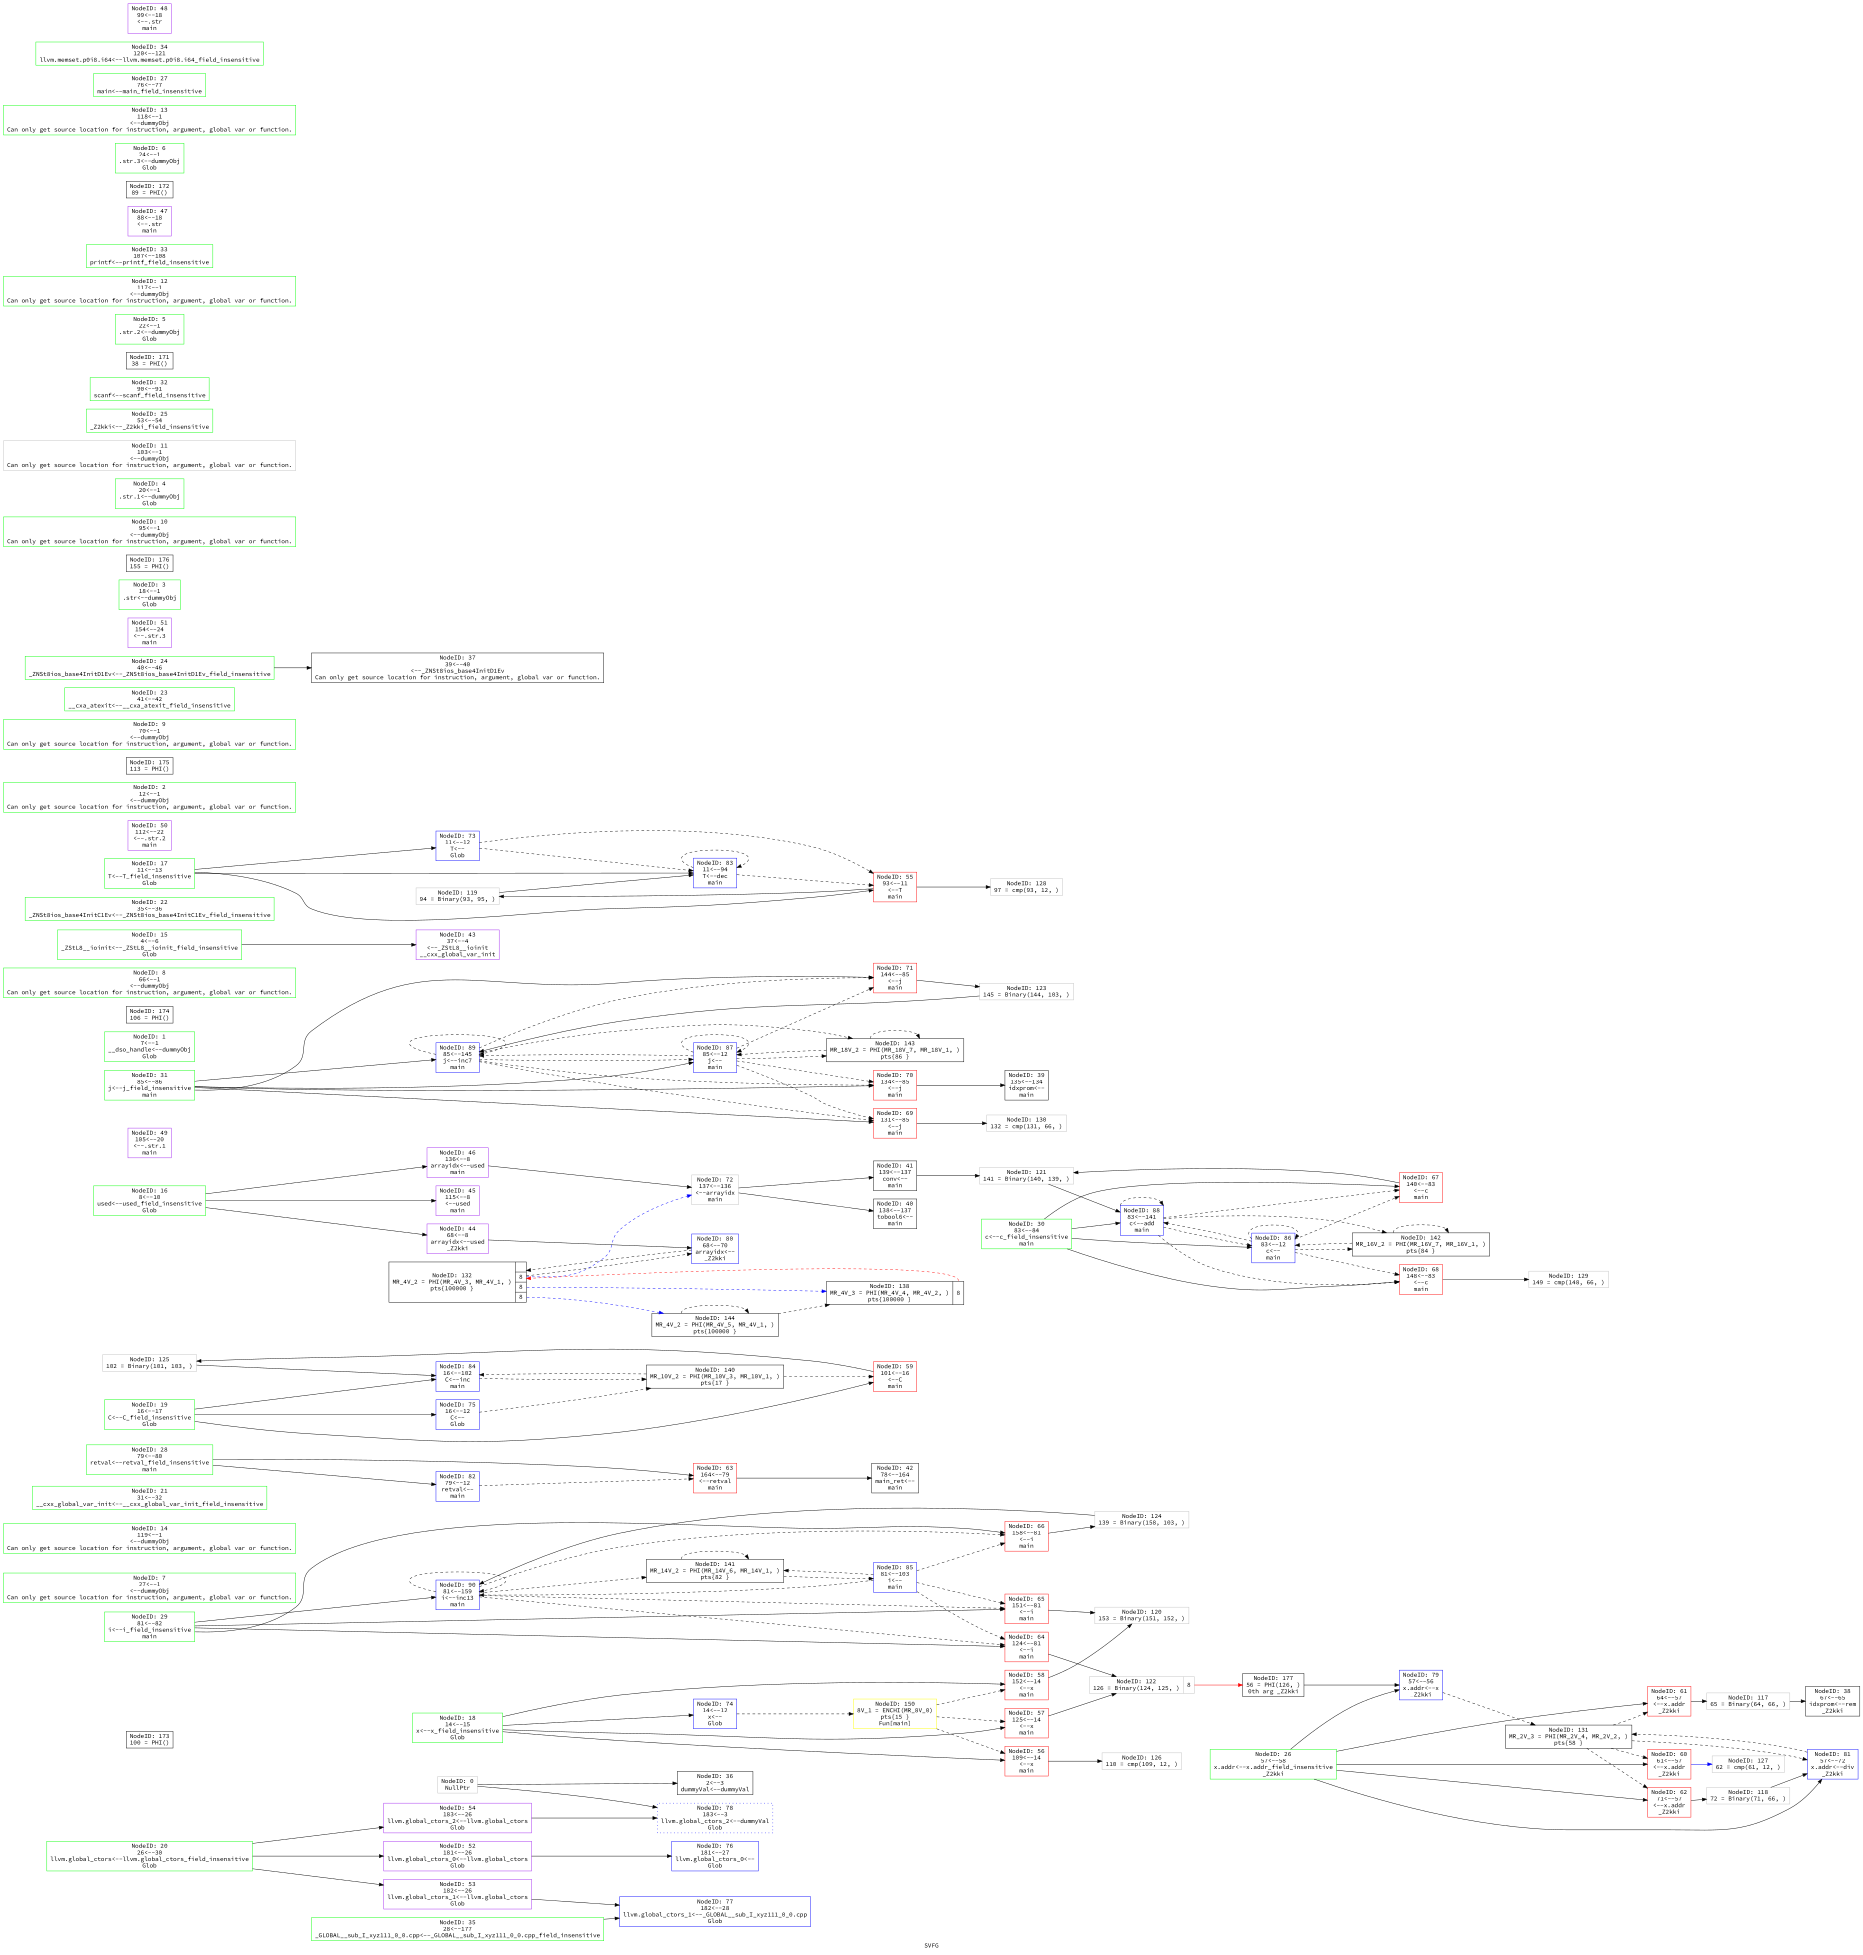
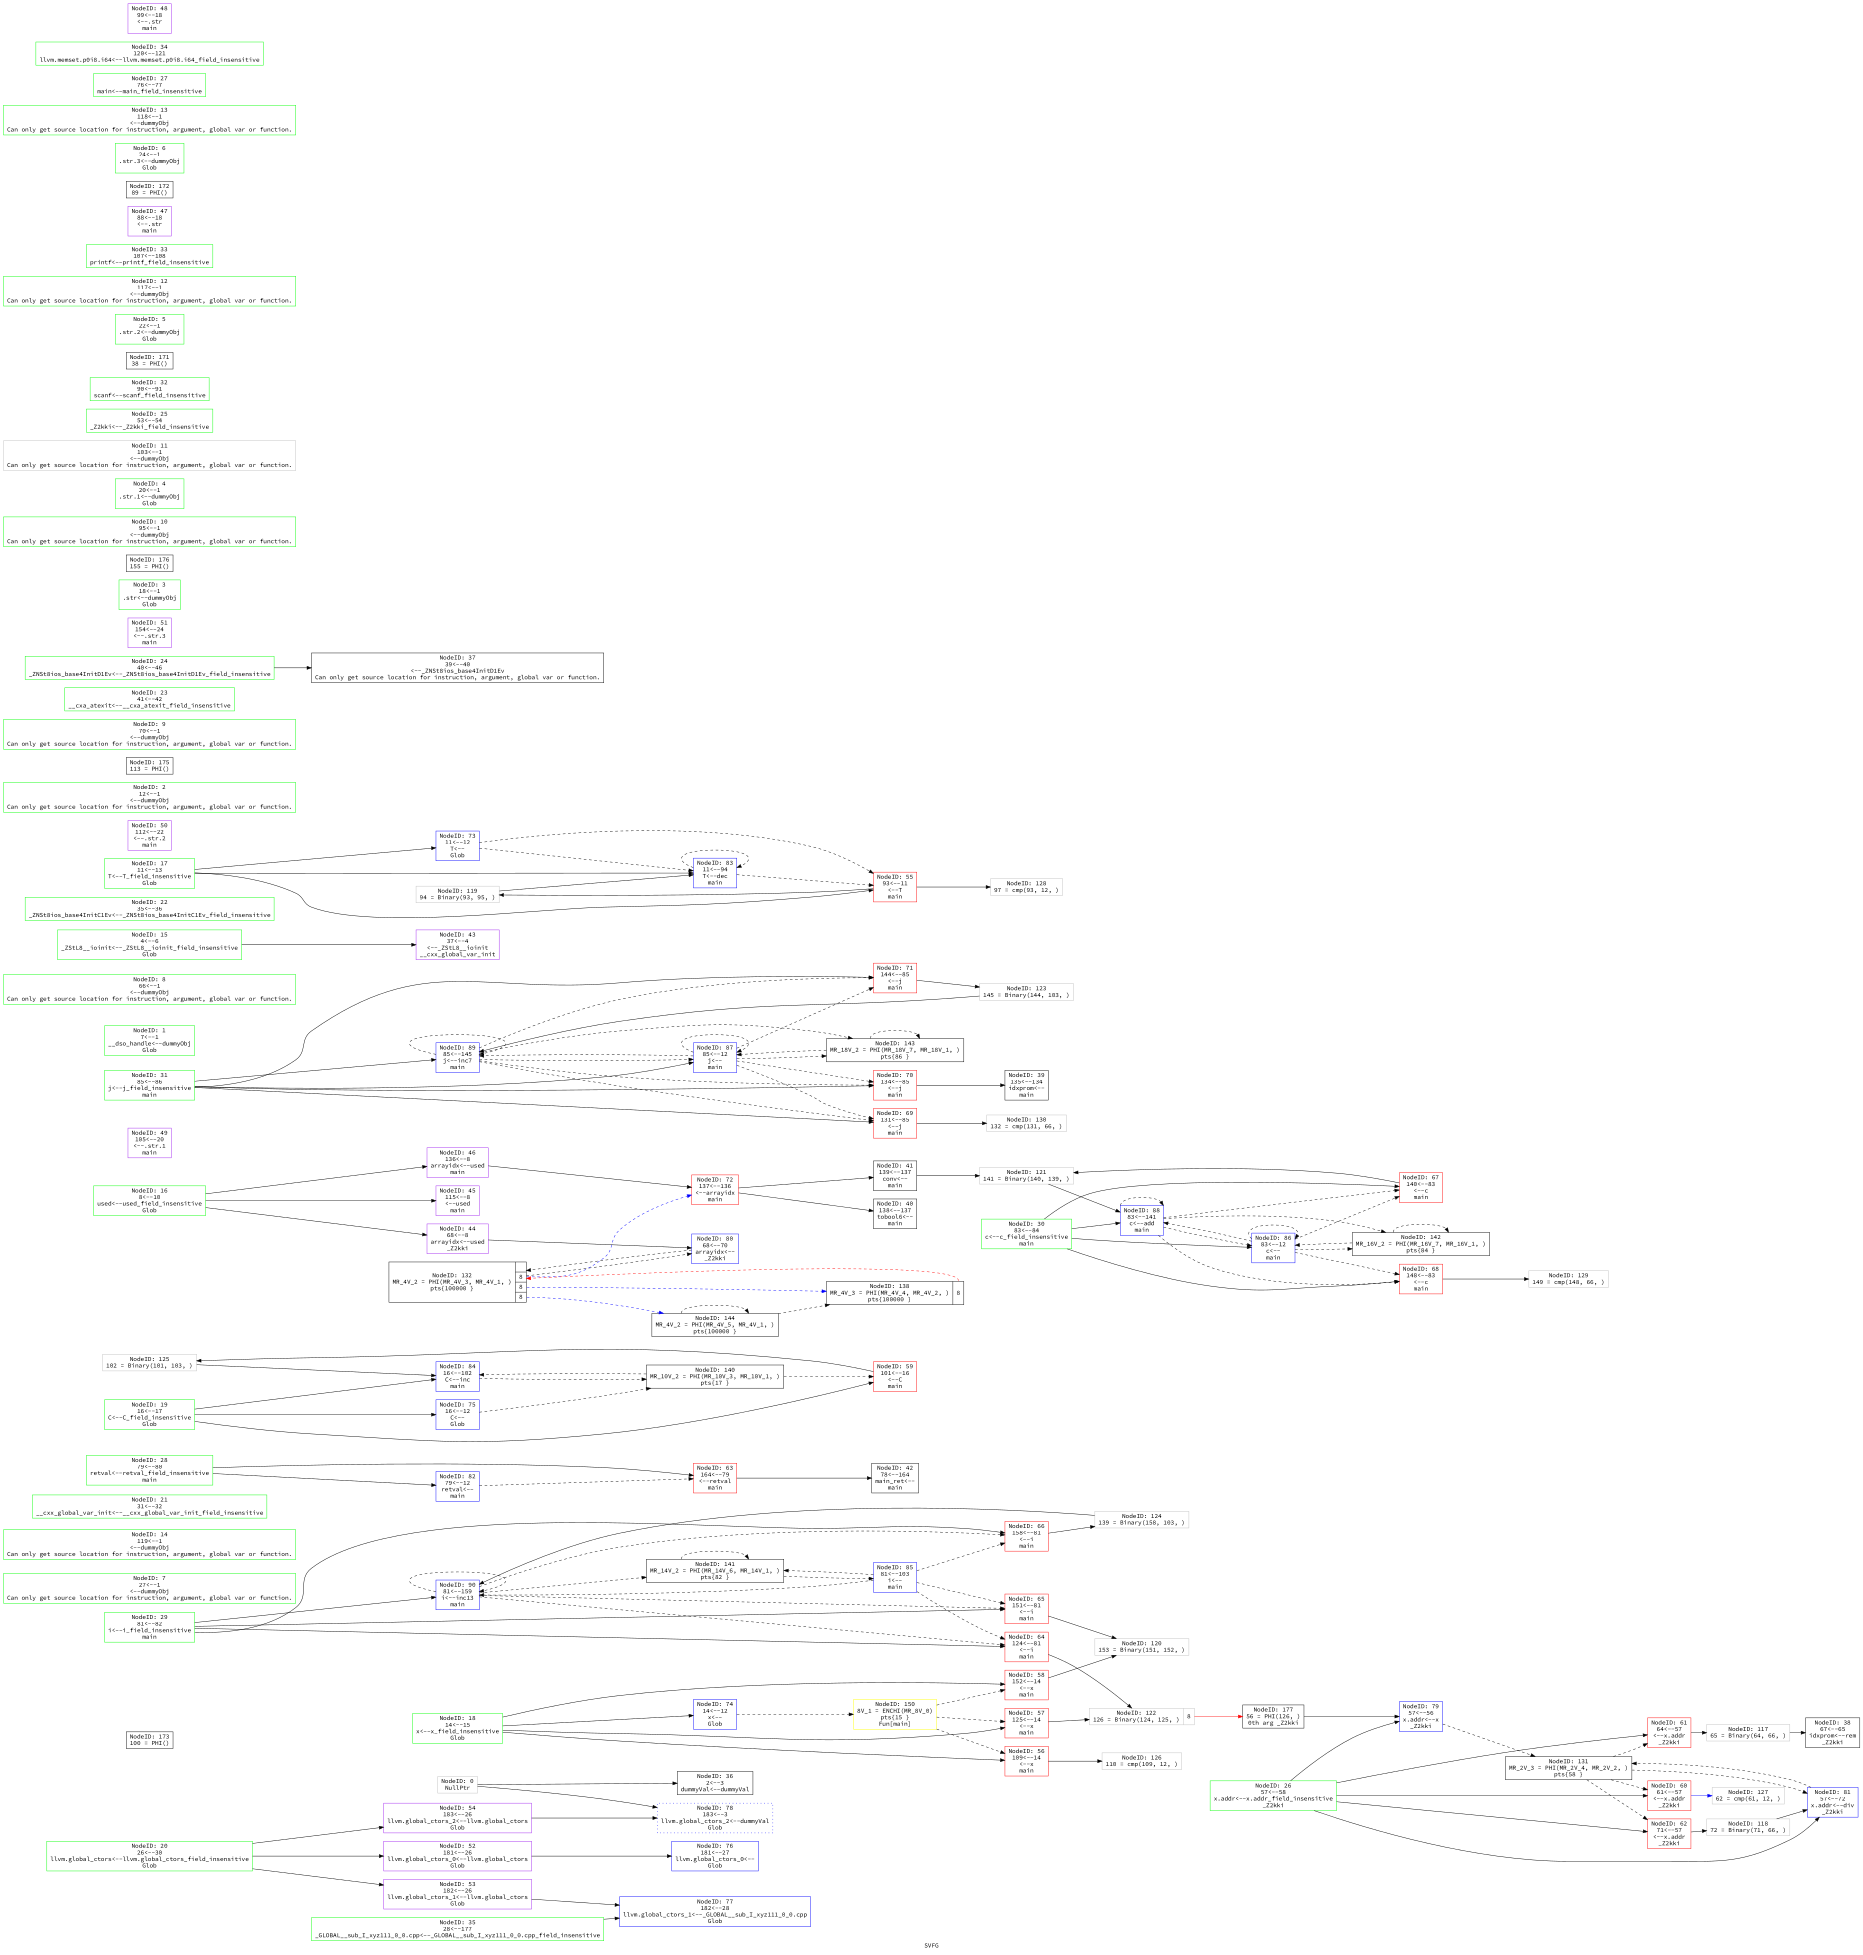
node "NodeID: 174": removed
node "NodeID: 72": color grey -> red
